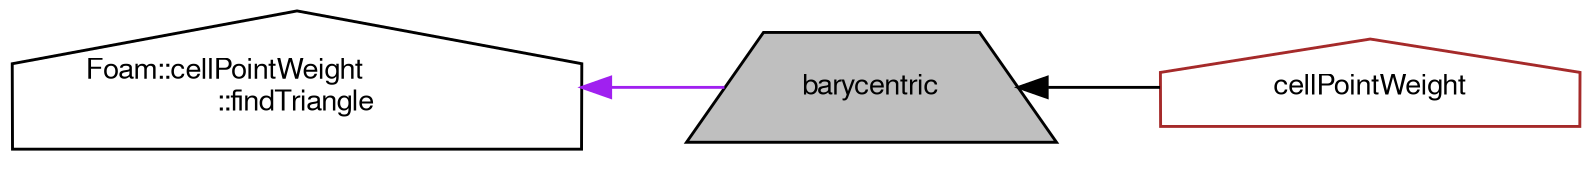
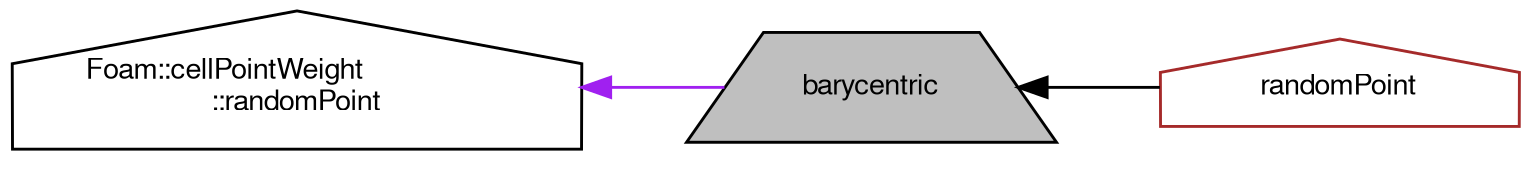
node "Foam::cellPointWeight ::findTriangle": label "Foam::cellPointWeight ::findTriangle" -> "Foam::cellPointWeight ::randomPoint"
node "cellPointWeight": label "cellPointWeight" -> "randomPoint"
